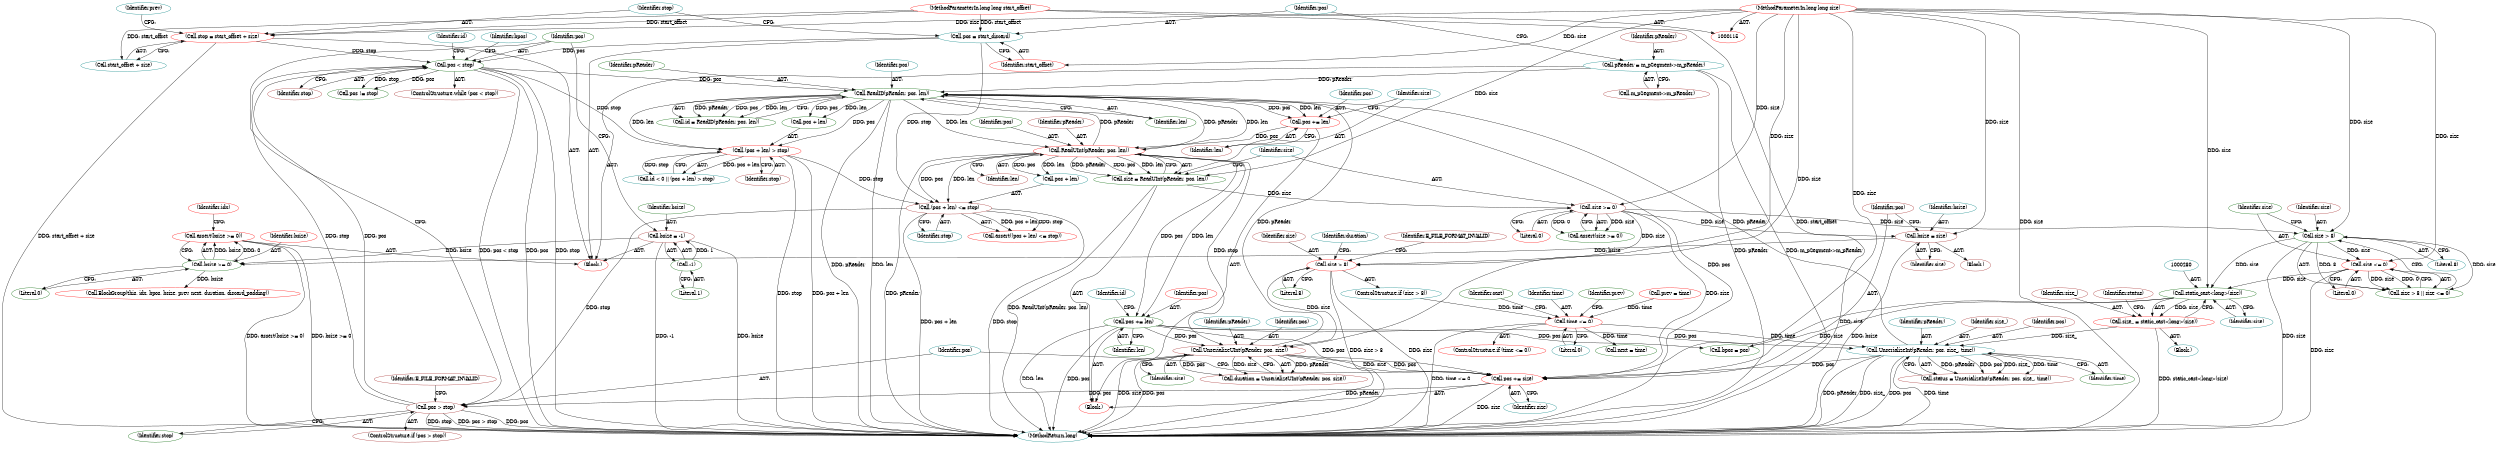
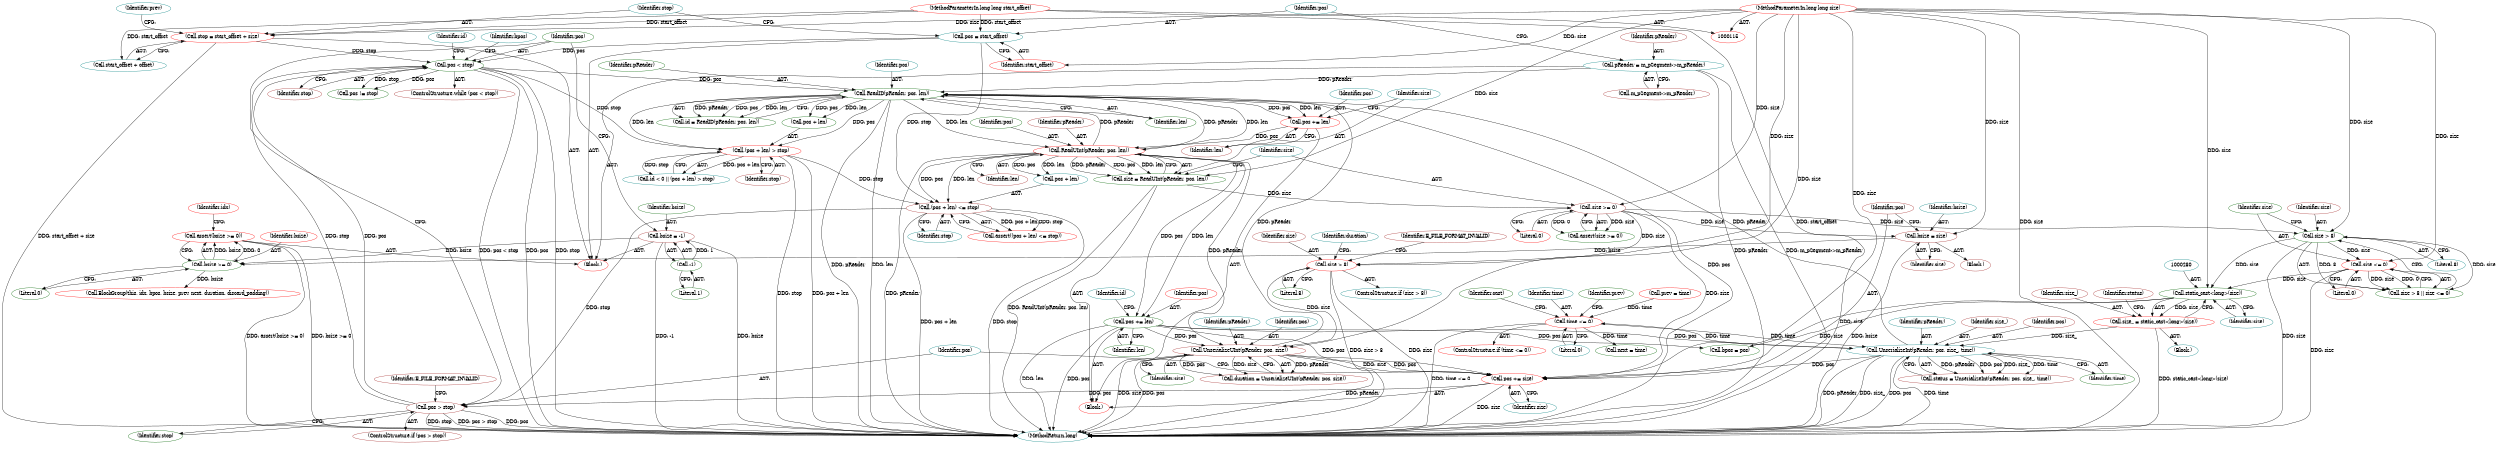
node "(Call,pos = start_discard)": label "(Call,pos = start_discard)" -> "(Call,pos = start_offset)"
node "(Call,start_offset + size)": label "(Call,start_offset + size)" -> "(Call,start_offset + offset)"
edge "(Call,assert((pos + len) <= stop))" -> "(Call,(pos + len) <= stop)": added, label "CFG:"
edge "(Call,ReadUInt(pReader, pos, len))" -> "(Call,UnserializeUInt(pReader, pos, size))": label "DDG: stop" -> "DDG: pReader"
edge "(ControlStructure,if (size > 8))" -> "(Call,time <= 0)": now "(Call,UnserializeInt(pReader, pos, size_, time))" -> "(Call,time <= 0)"
